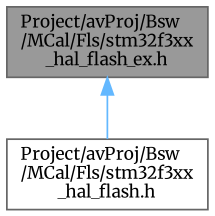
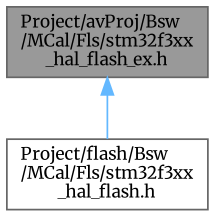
node "Project/avProj/Bsw /MCal/Fls/stm32f3xx _hal_flash.h": label "Project/avProj/Bsw /MCal/Fls/stm32f3xx _hal_flash.h" -> "Project/flash/Bsw /MCal/Fls/stm32f3xx _hal_flash.h"
